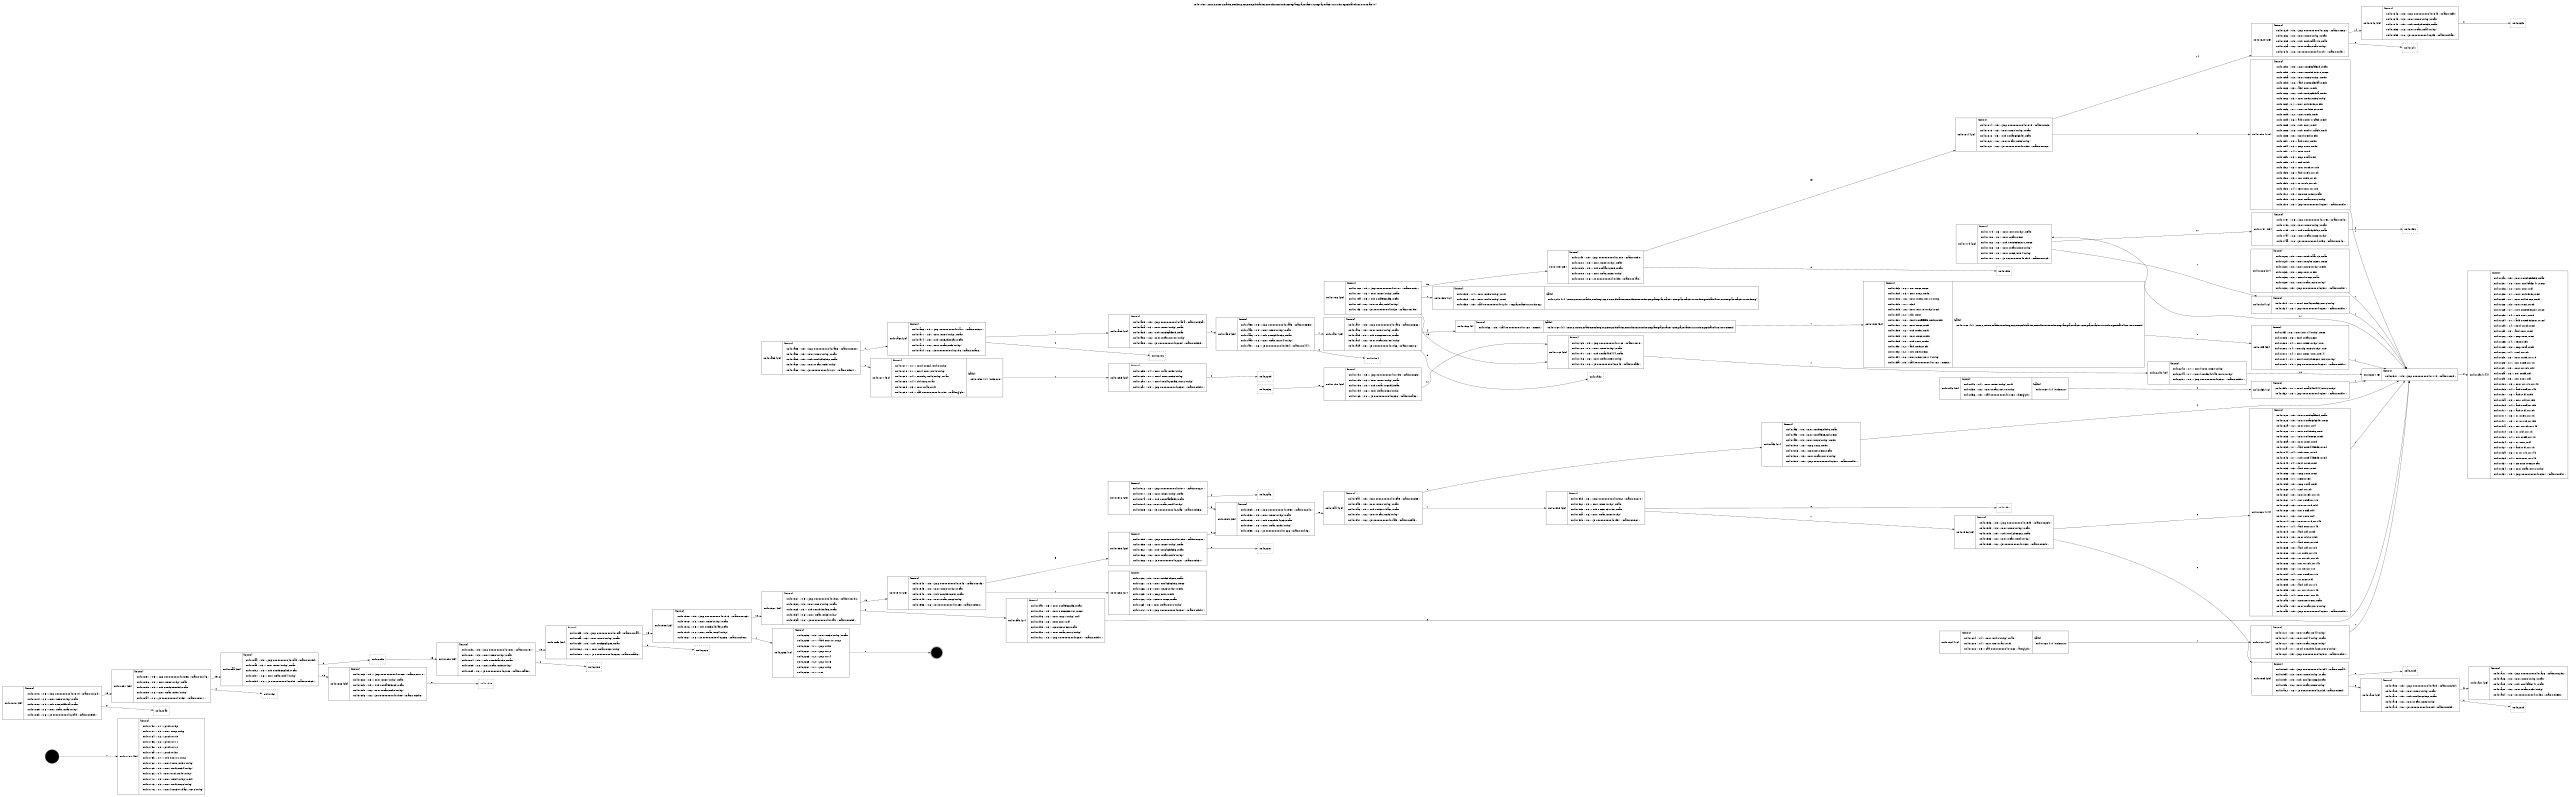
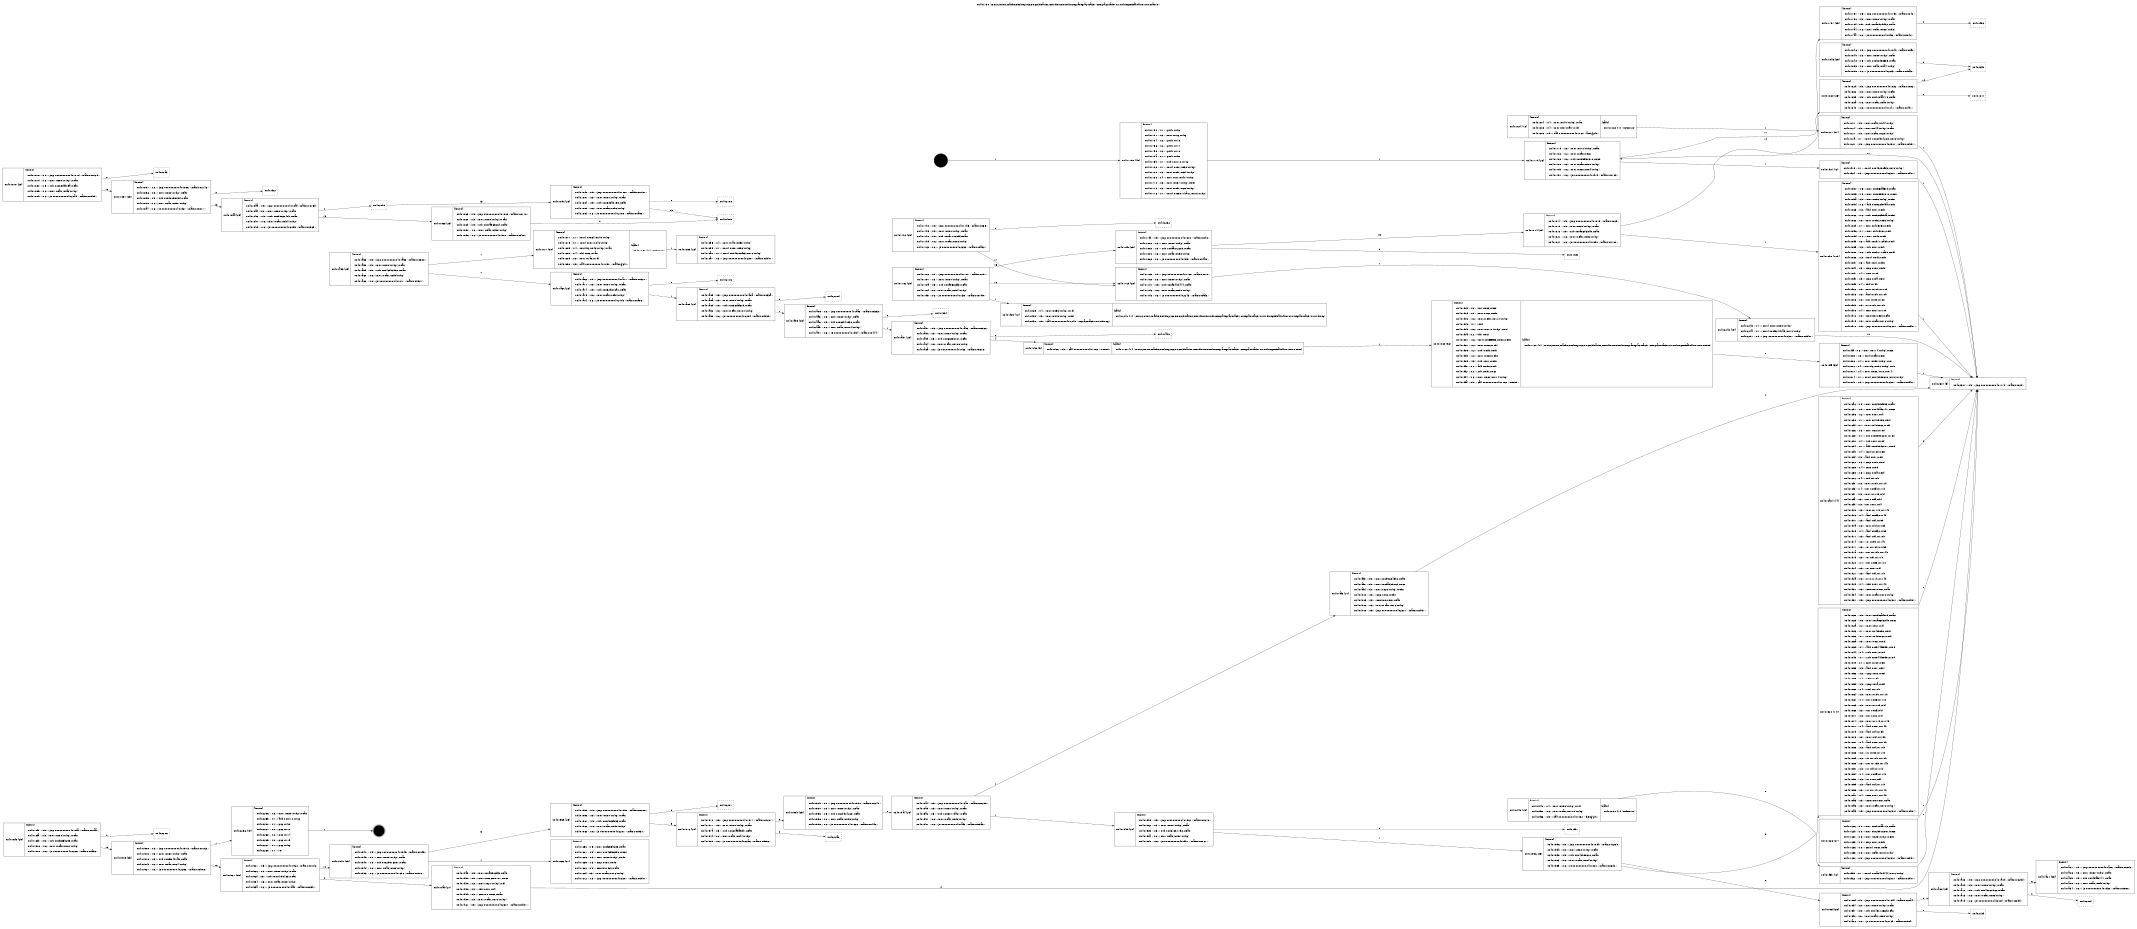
edge "0x40182d [25]" -> "0x401846 [25]": now "0x40182d [25]" -> "0x4022f3"
edge "0x401750 [45]" -> "0x40177d [26]": added, label "1"
edge "0x402307 [5]" -> "0x401cac [144]": reversed
edge "0x401c95 [23]" -> "0x40228d": now "0x401a85 [25]" -> "0x40228d"
edge "0x402232" -> "0x4017b0 [25]": reversed
edge "0x401959 [25]" -> "0x40198b [25]": now "0x401959 [25]" -> "0x401972 [25]"
edge "0x4018dc [25]" -> "0x4018f5 [25]": now "0x4018dc [25]" -> "0x401b0e"
